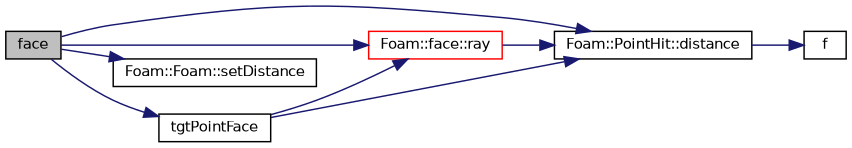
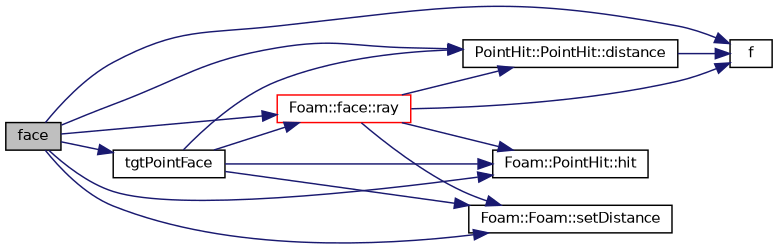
edge "face" -> "f": added
node "Foam::PointHit::distance": label "Foam::PointHit::distance" -> "PointHit::PointHit::distance"
edge "Foam::face::ray" -> "f": added
node "Foam::PointHit::hit": added
edge "Foam::face::ray" -> "Foam::Foam::setDistance": added
edge "tgtPointFace" -> "Foam::Foam::setDistance": added
